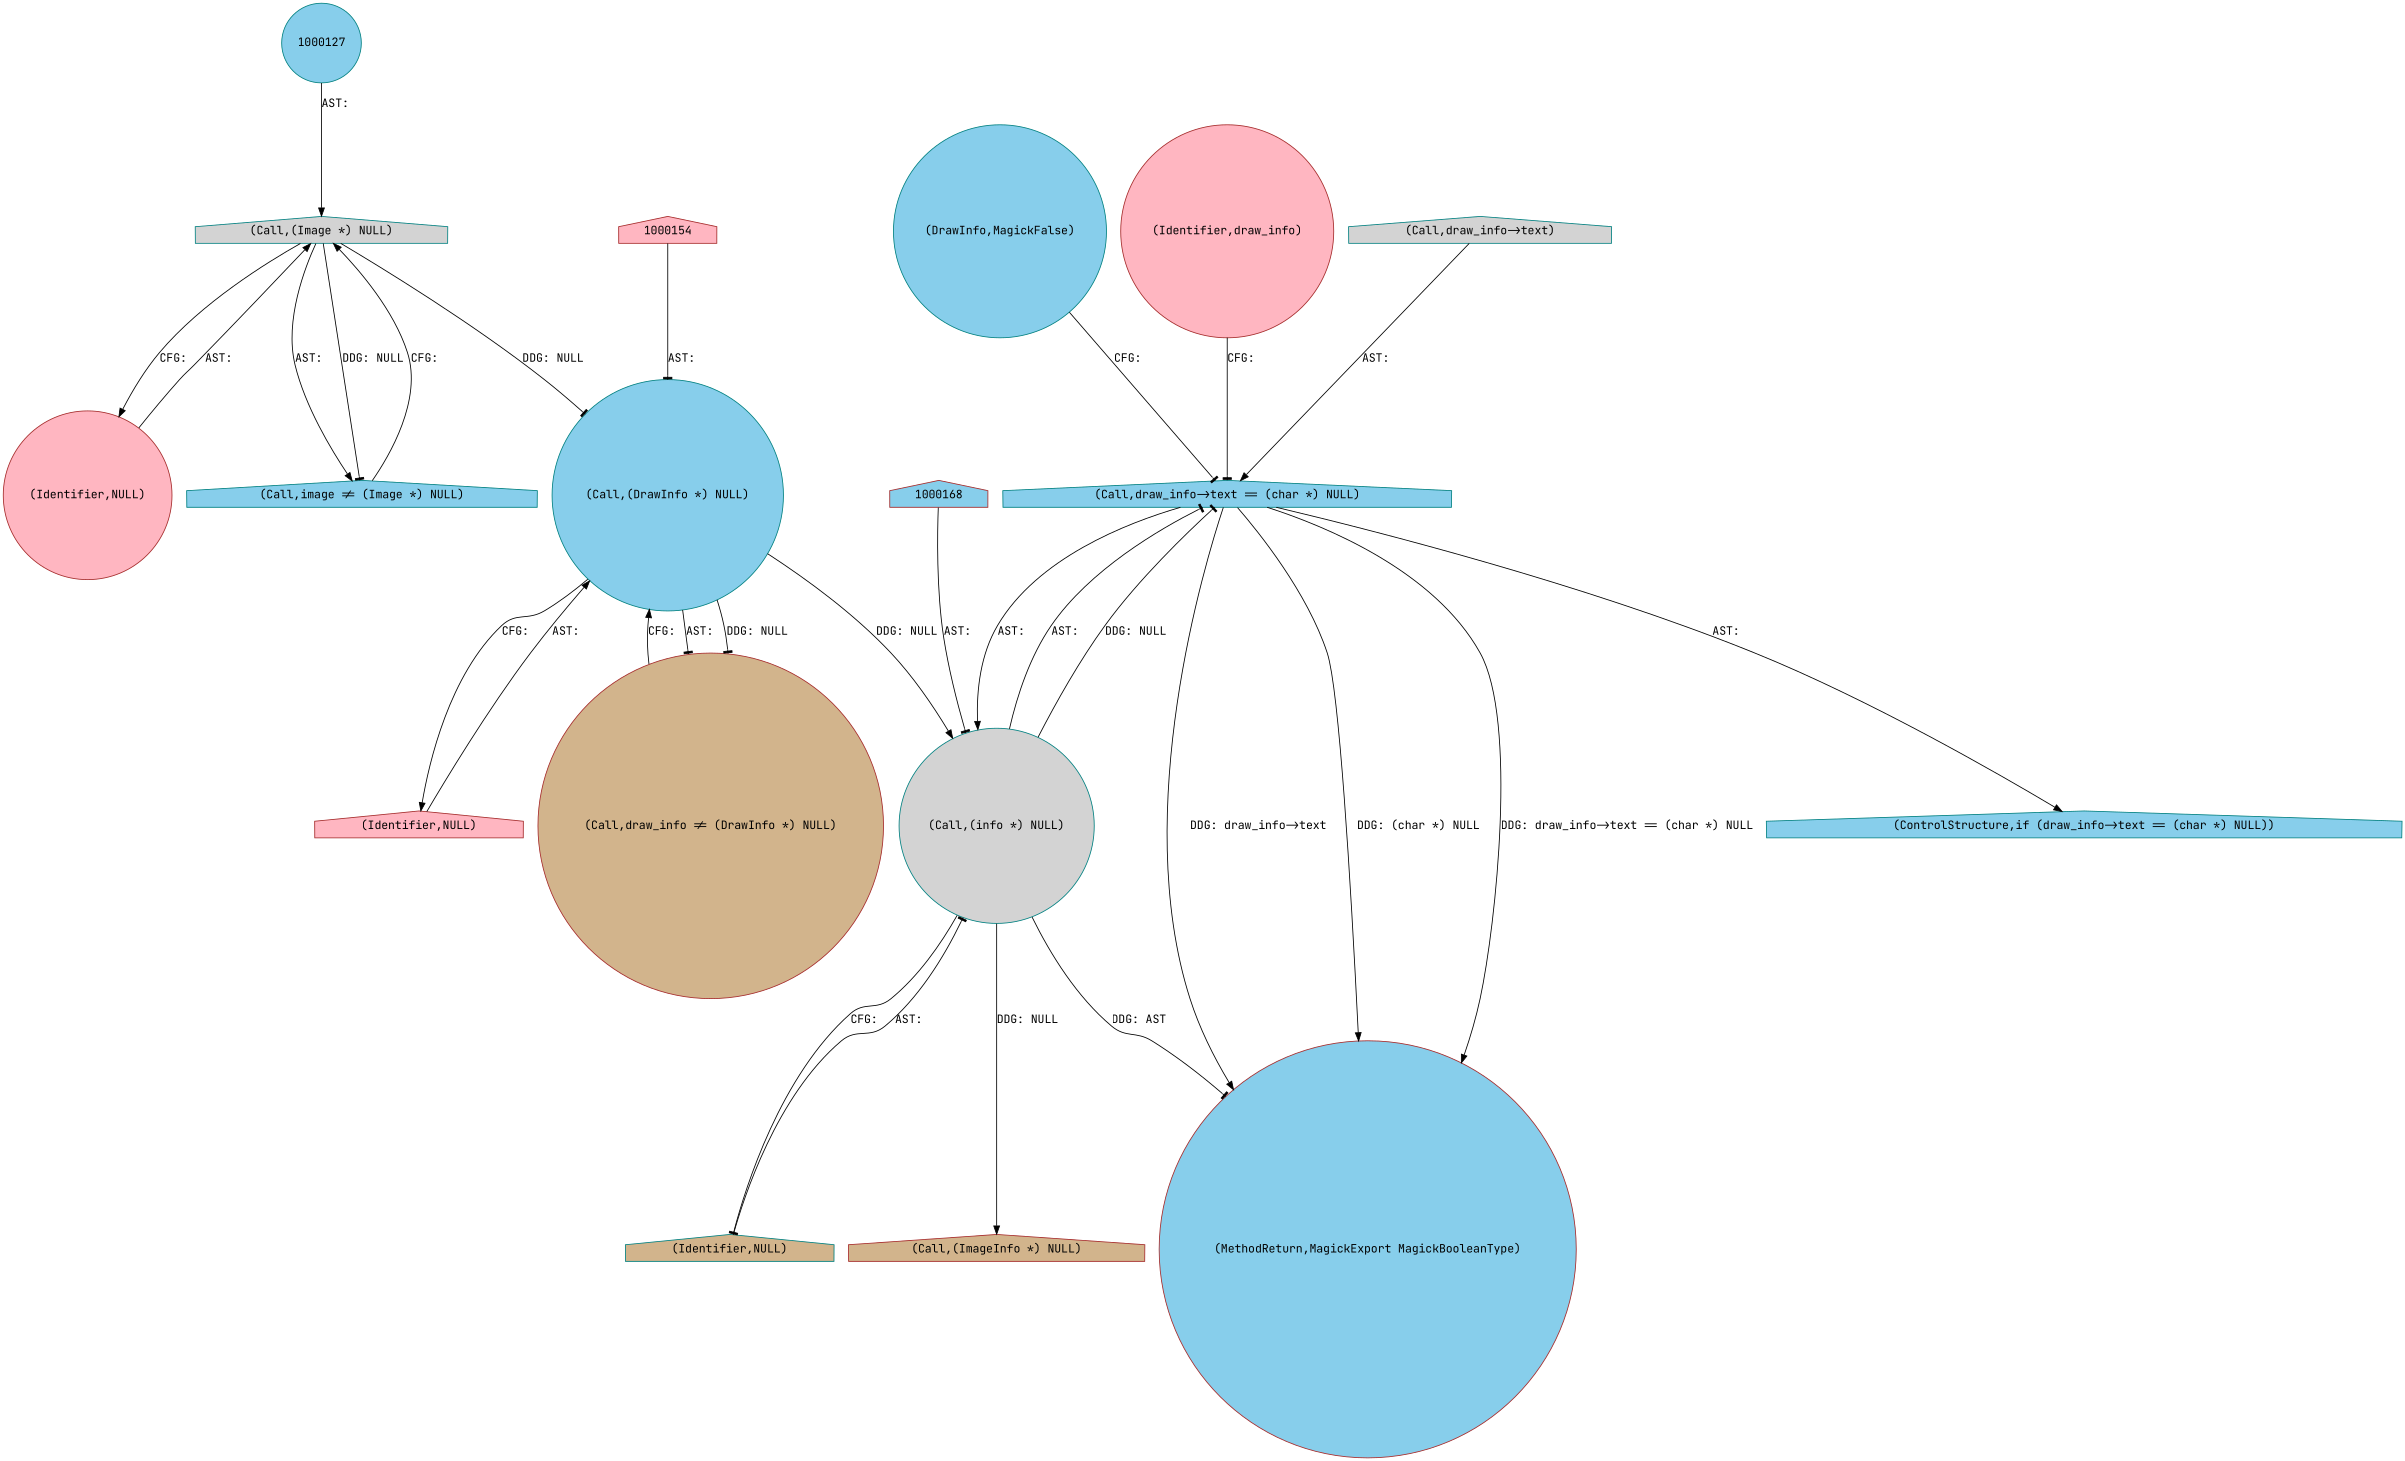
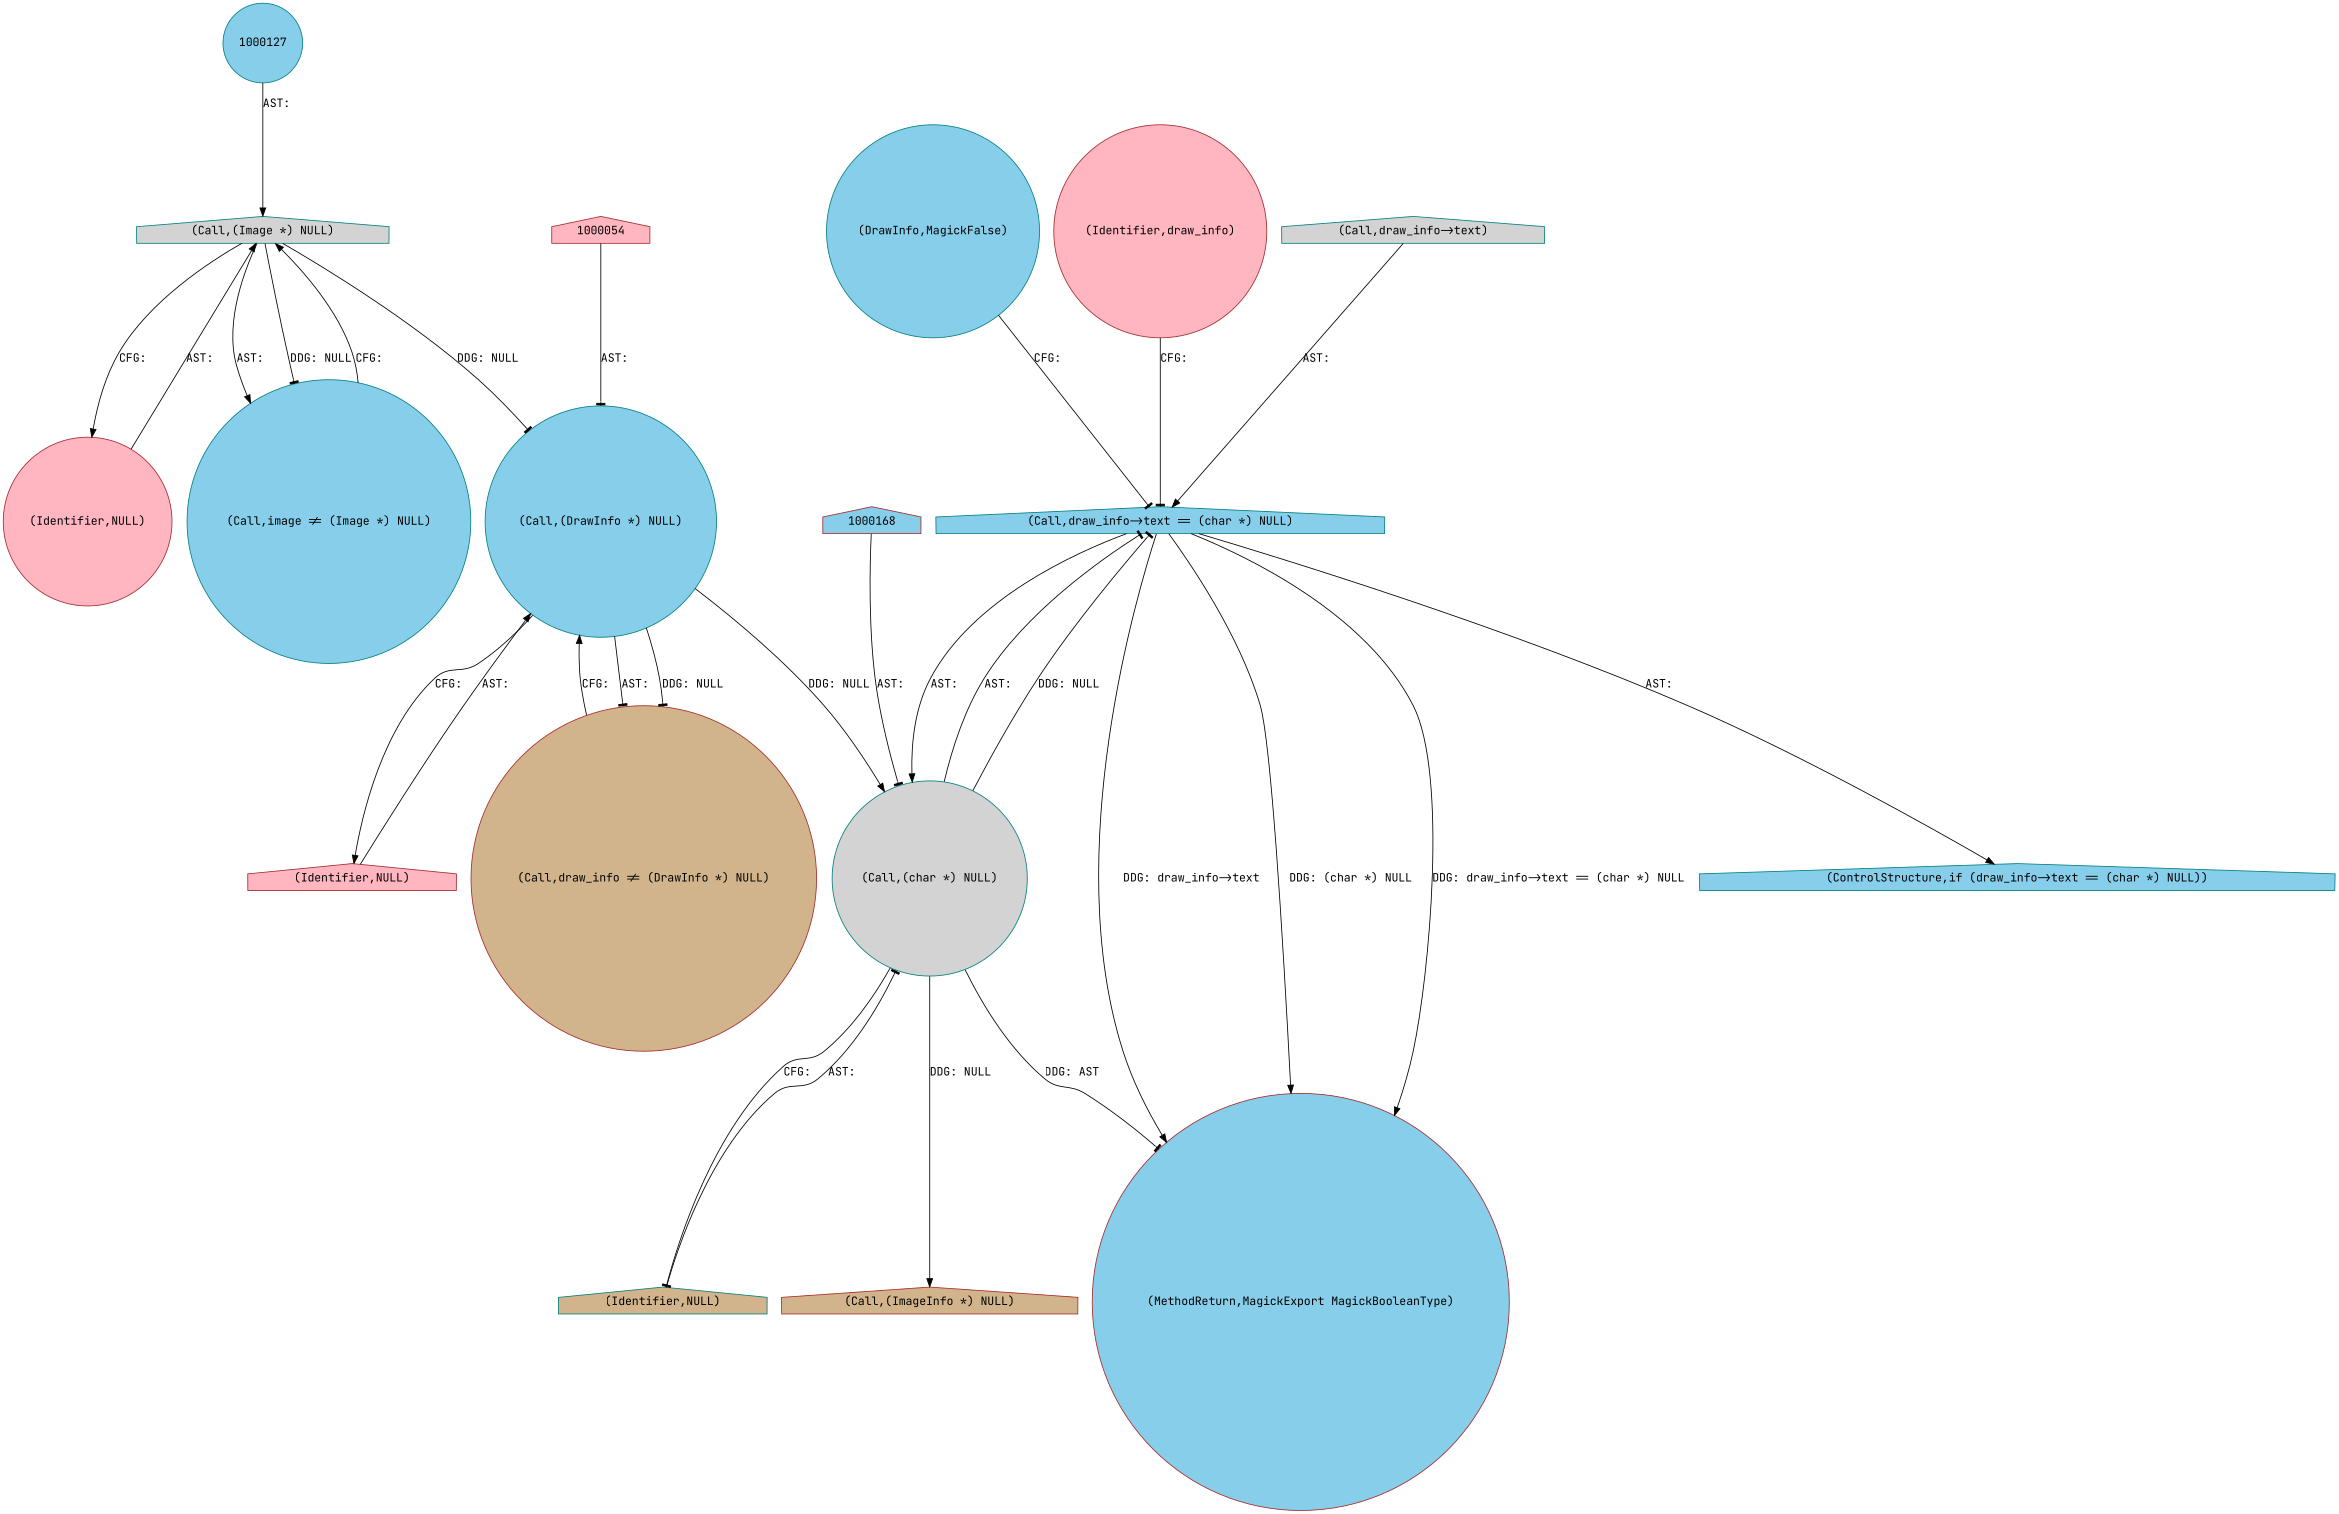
node "1000154": label "1000154" -> "1000054"
node "(Call,image != (Image *) NULL)": shape house -> circle
node "(Call,(info *) NULL)": label "(Call,(info *) NULL)" -> "(Call,(char *) NULL)"
